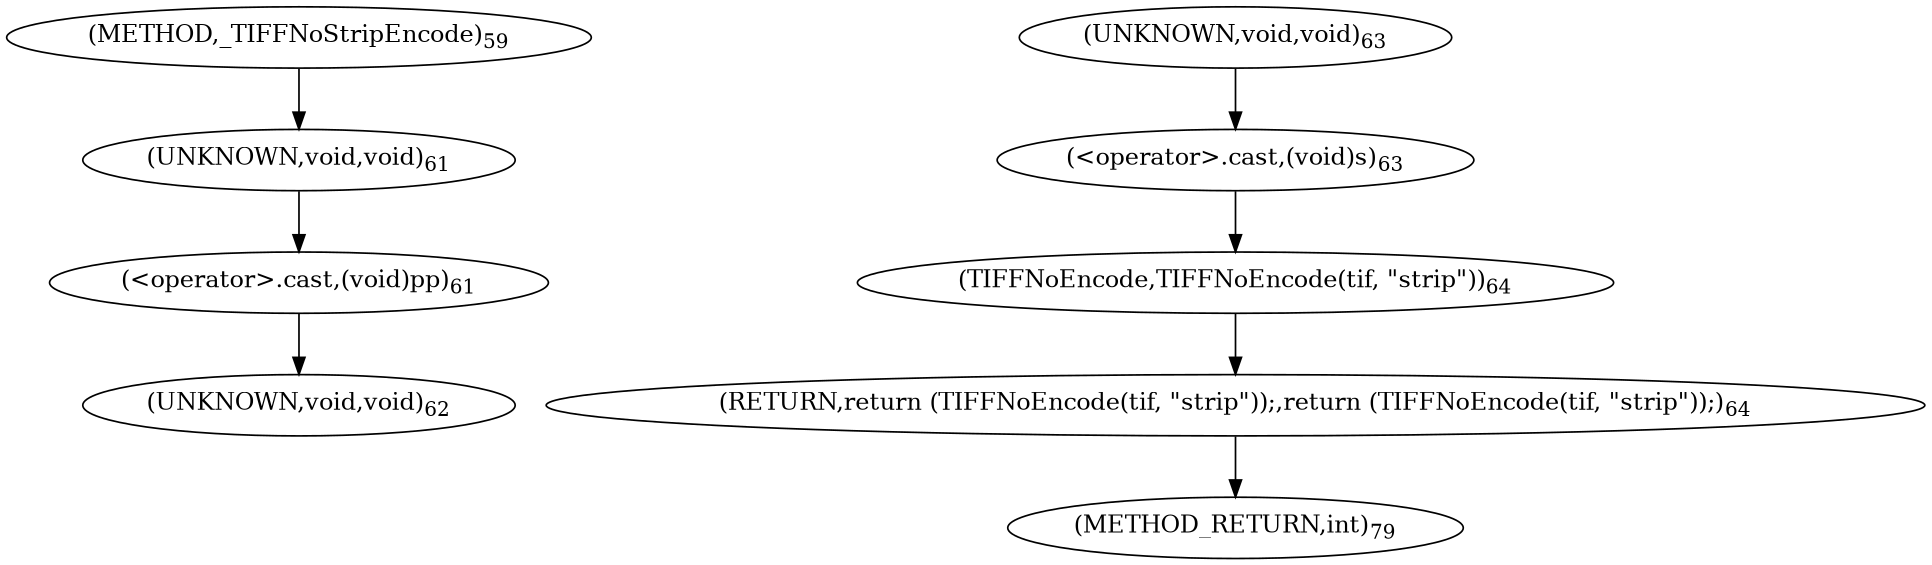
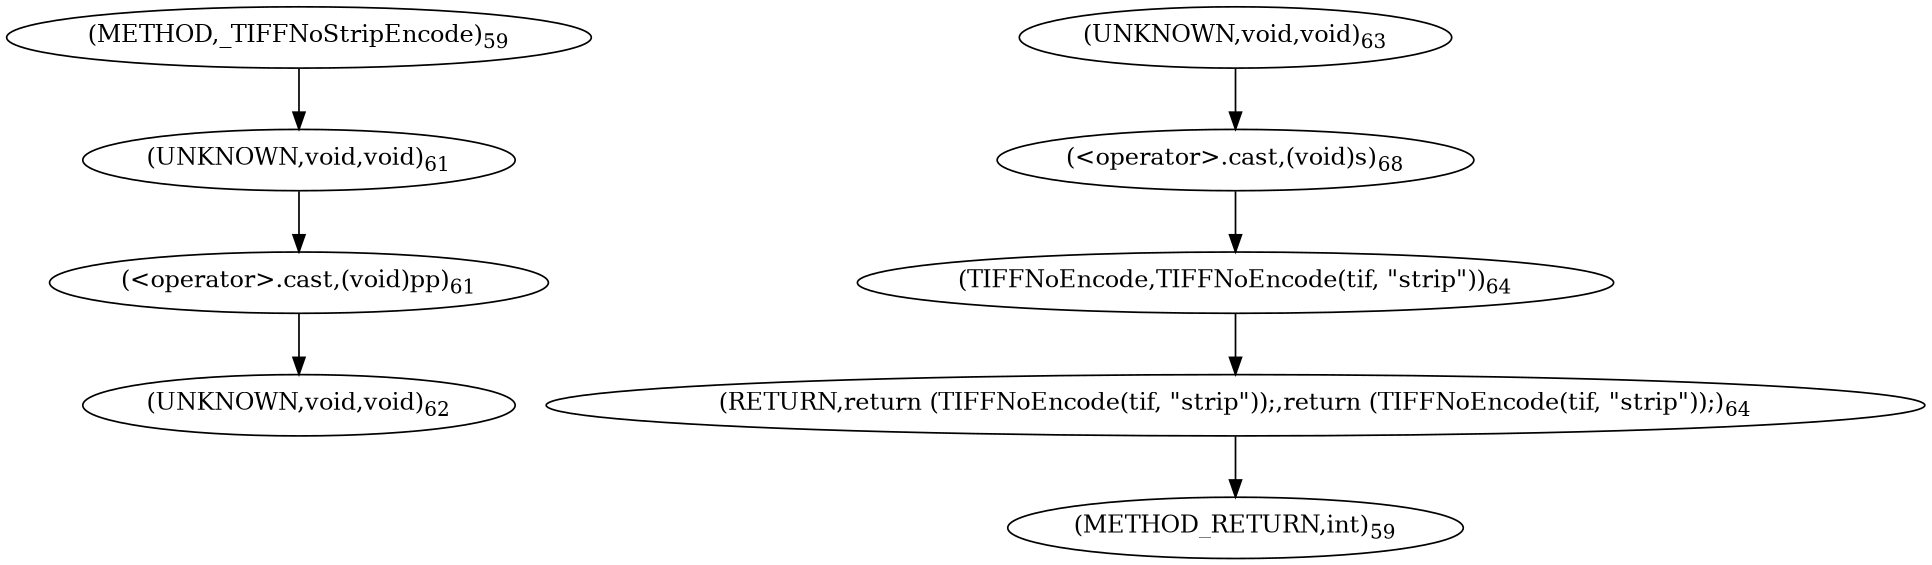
node "(<operator>.cast,(void)s)": text "63" -> "68"
node "(METHOD_RETURN,int)": text "79" -> "59"
